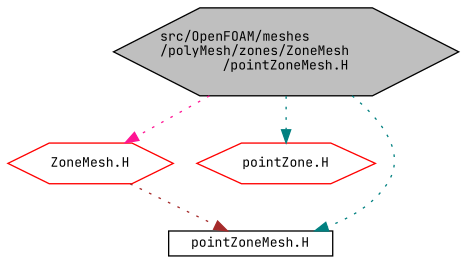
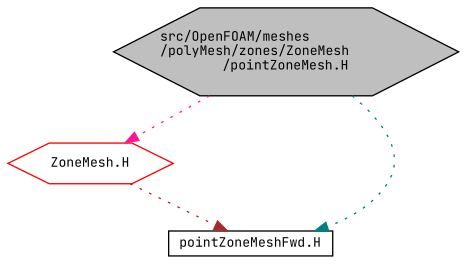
node "pointZone.H": removed
node "pointZoneMesh.H": label "pointZoneMesh.H" -> "pointZoneMeshFwd.H"
